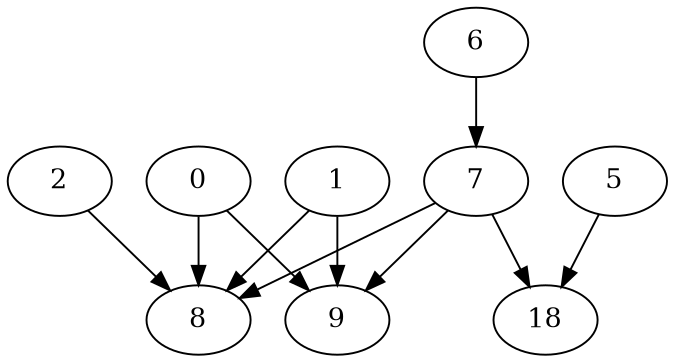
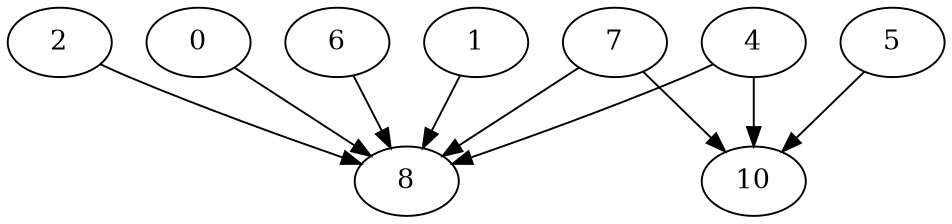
node "4": added
edge "6" -> "7": now "6" -> "8"
node "9": removed
node "18": label "18" -> "10"
